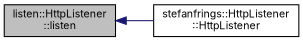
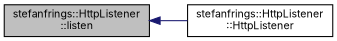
node "listen::HttpListener ::listen": label "listen::HttpListener ::listen" -> "stefanfrings::HttpListener ::listen"
